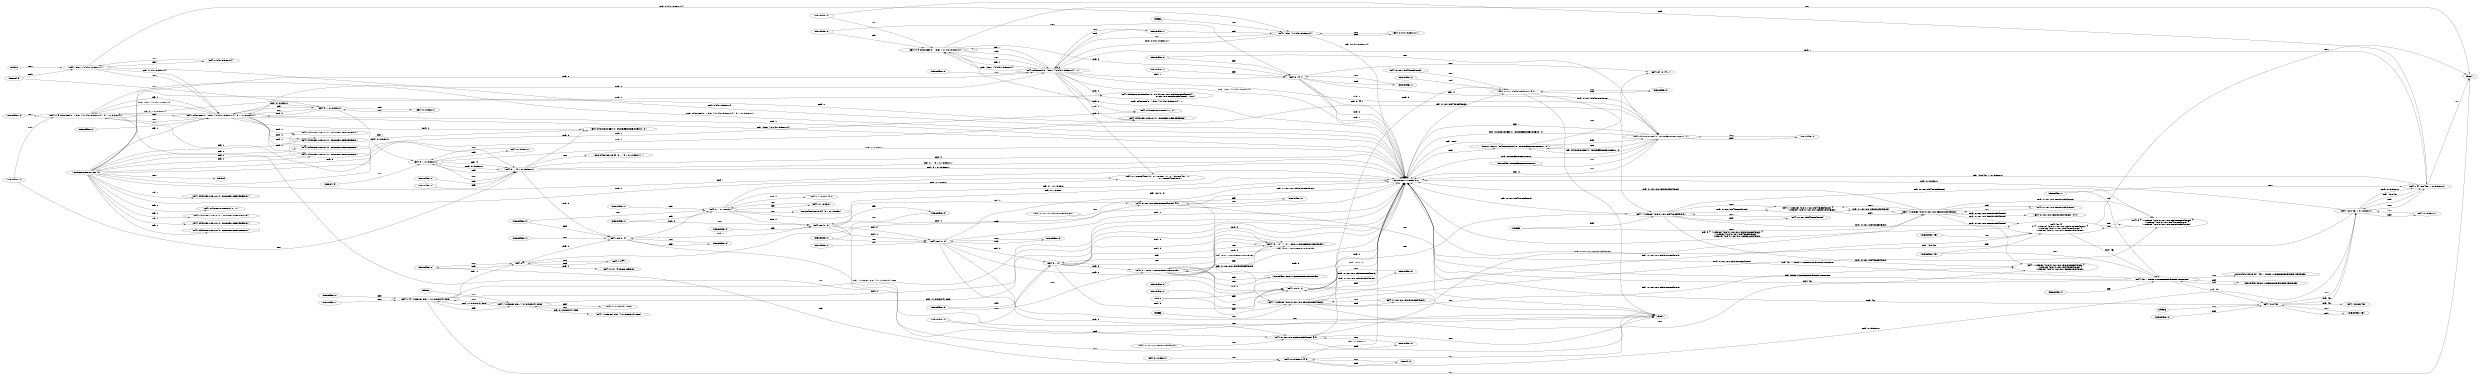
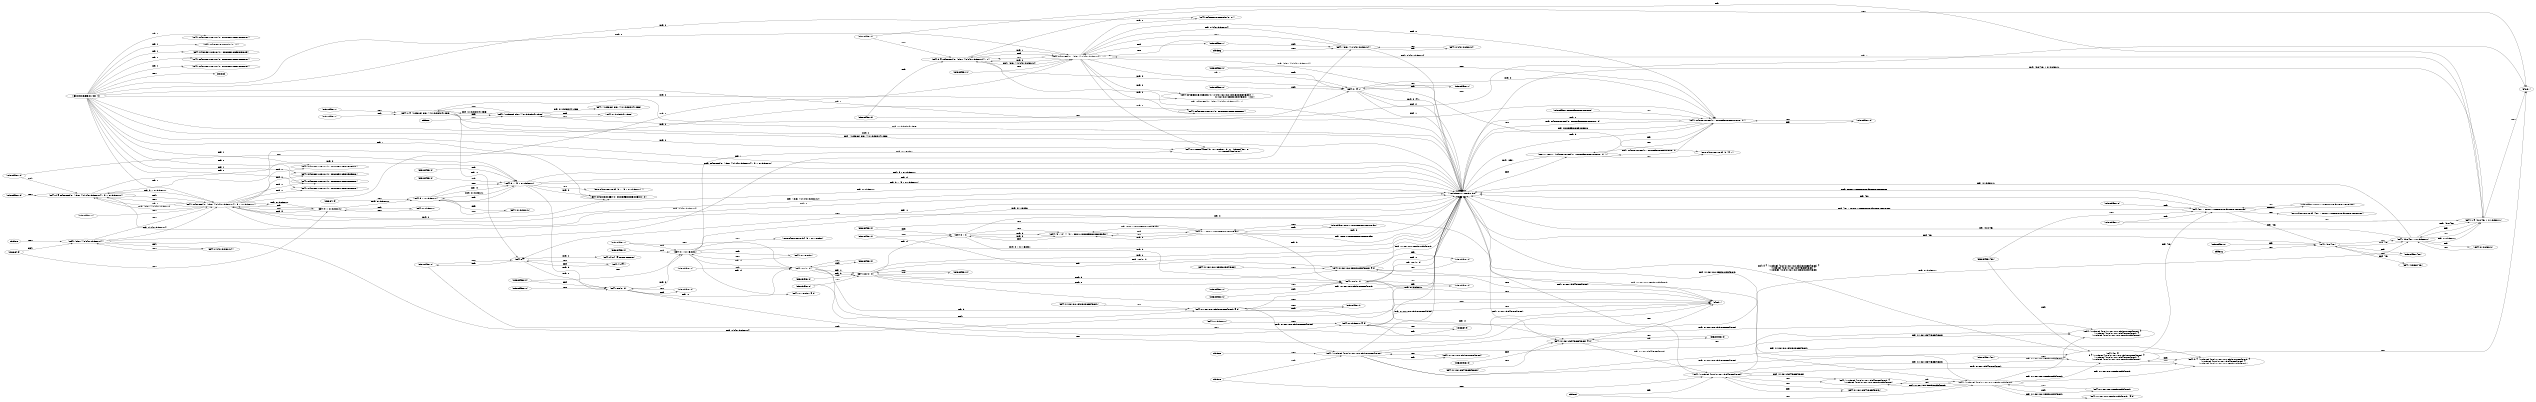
node "(Call,if (i != n))": label "(Call,if (i != n))" -> "(ControlStructure,if (i != n))"
edge "(Call,i < (9 - s->init_num))" -> "(ControlStructure,if (i < (9 - s->init_num)))": label "AST: " -> "MAX: "
edge "(Call,i < 0)" -> "(Call,i > SSL_MAX_SSL_SESSION_ID_LENGTH)": removed, label "DDG: i"
edge "(Call,len > SSL2_MAX_RECORD_LENGTH_3_BYTE_HEADER)" -> "(Identifier,SSL2_MAX_RECORD_LENGTH_3_BYTE_HEADER)": label "CFG: " -> "RECORD: "
